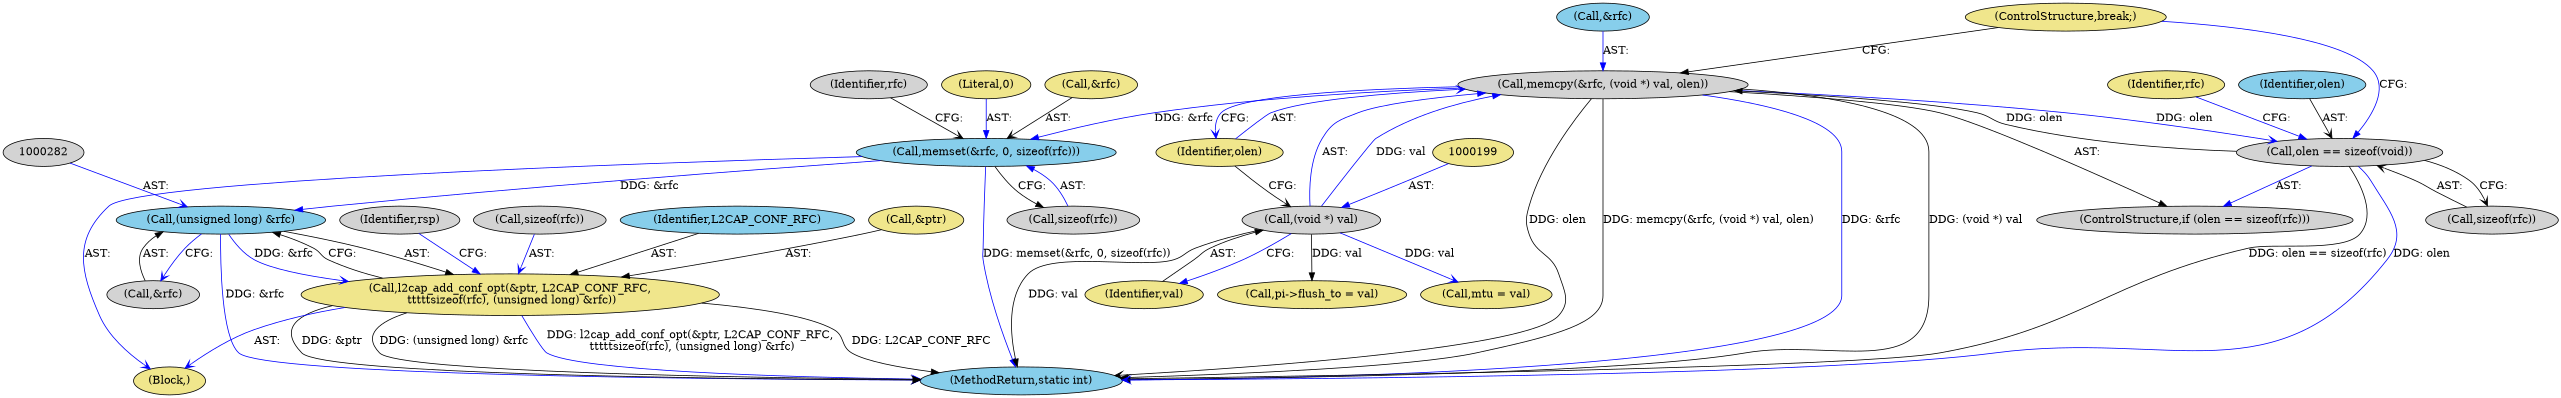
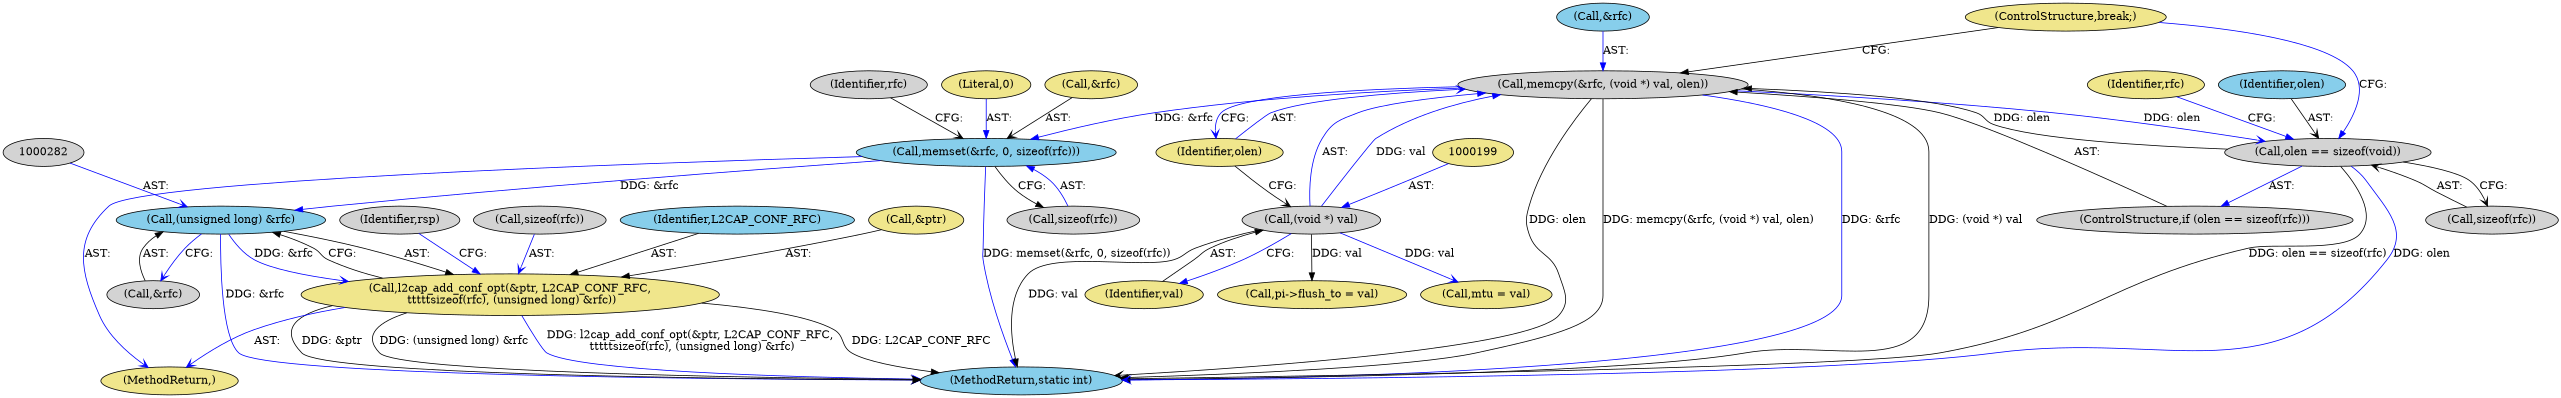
edge "(Call,memcpy(&rfc, (void *) val, olen))" -> "(ControlStructure,if (olen == sizeof(rfc)))": reversed
node "(Block,)": label "(Block,)" -> "(MethodReturn,)"
